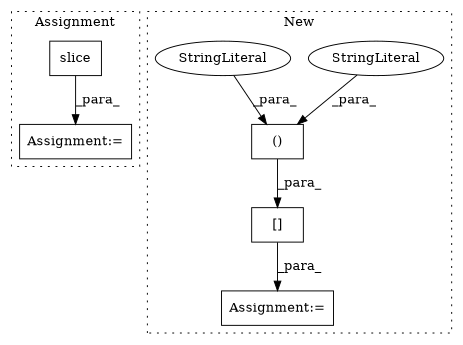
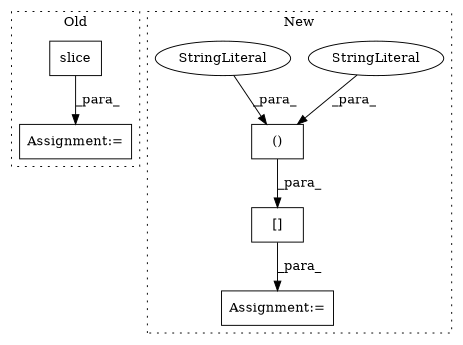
cluster "Assignment": label "Assignment" -> "Old"
